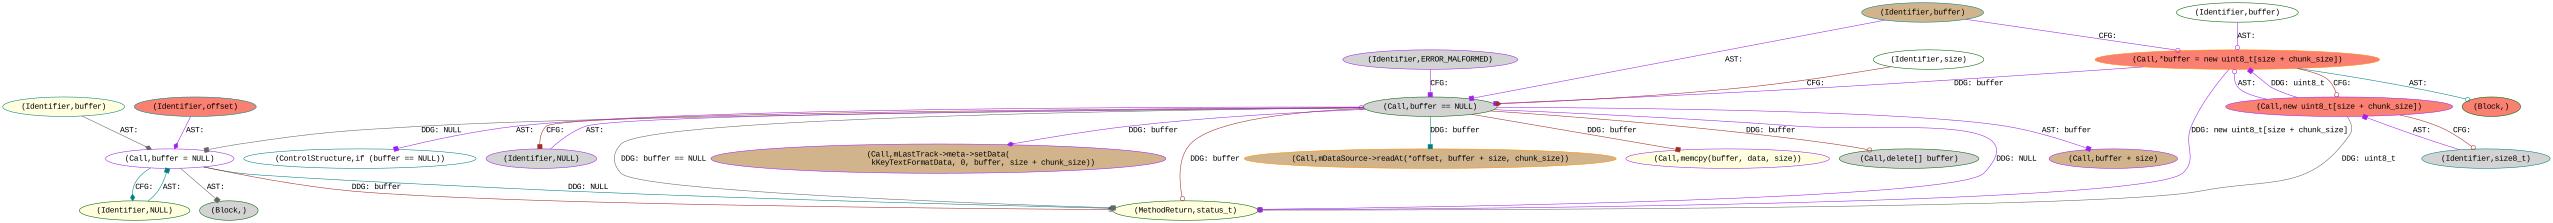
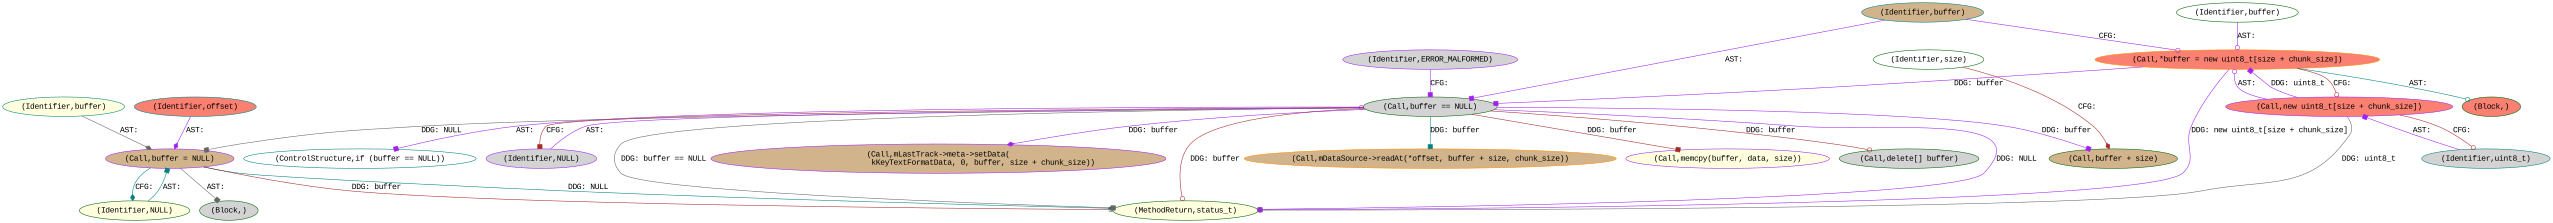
edge "(Identifier,size)" -> "(Call,buffer == NULL)": now "(Identifier,size)" -> "(Call,buffer + size)"
edge "(Call,buffer == NULL)" -> "(Call,buffer + size)": label "AST: buffer" -> "DDG: buffer"
node "(Call,buffer = NULL)": fillcolor white -> tan
node "(Call,buffer + size)": color purple -> darkgreen
node "(Identifier,size8_t)": label "(Identifier,size8_t)" -> "(Identifier,uint8_t)"
